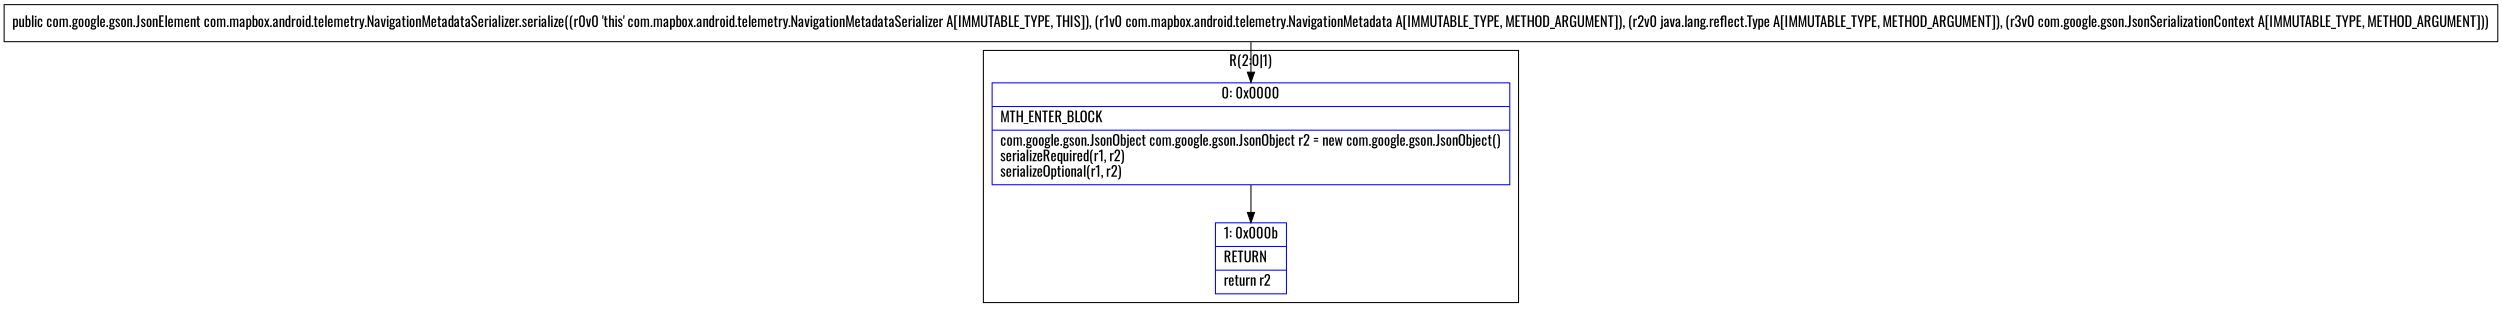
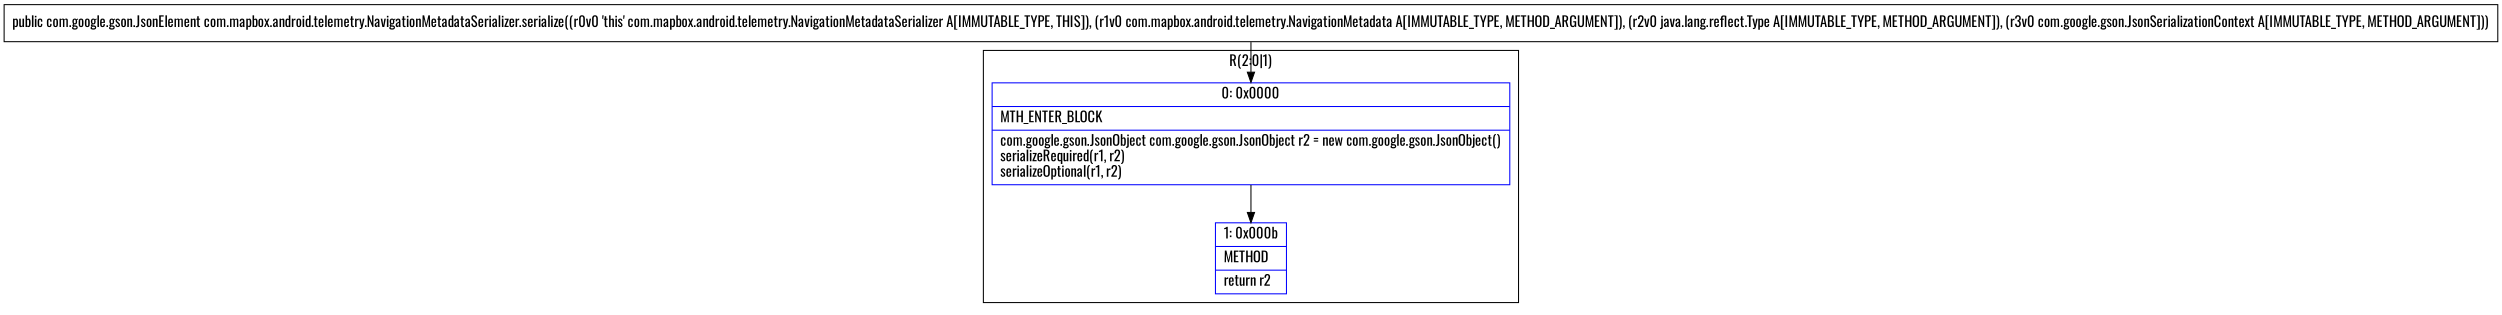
node "1: 0x000b": text "RETURN" -> "METHOD"
